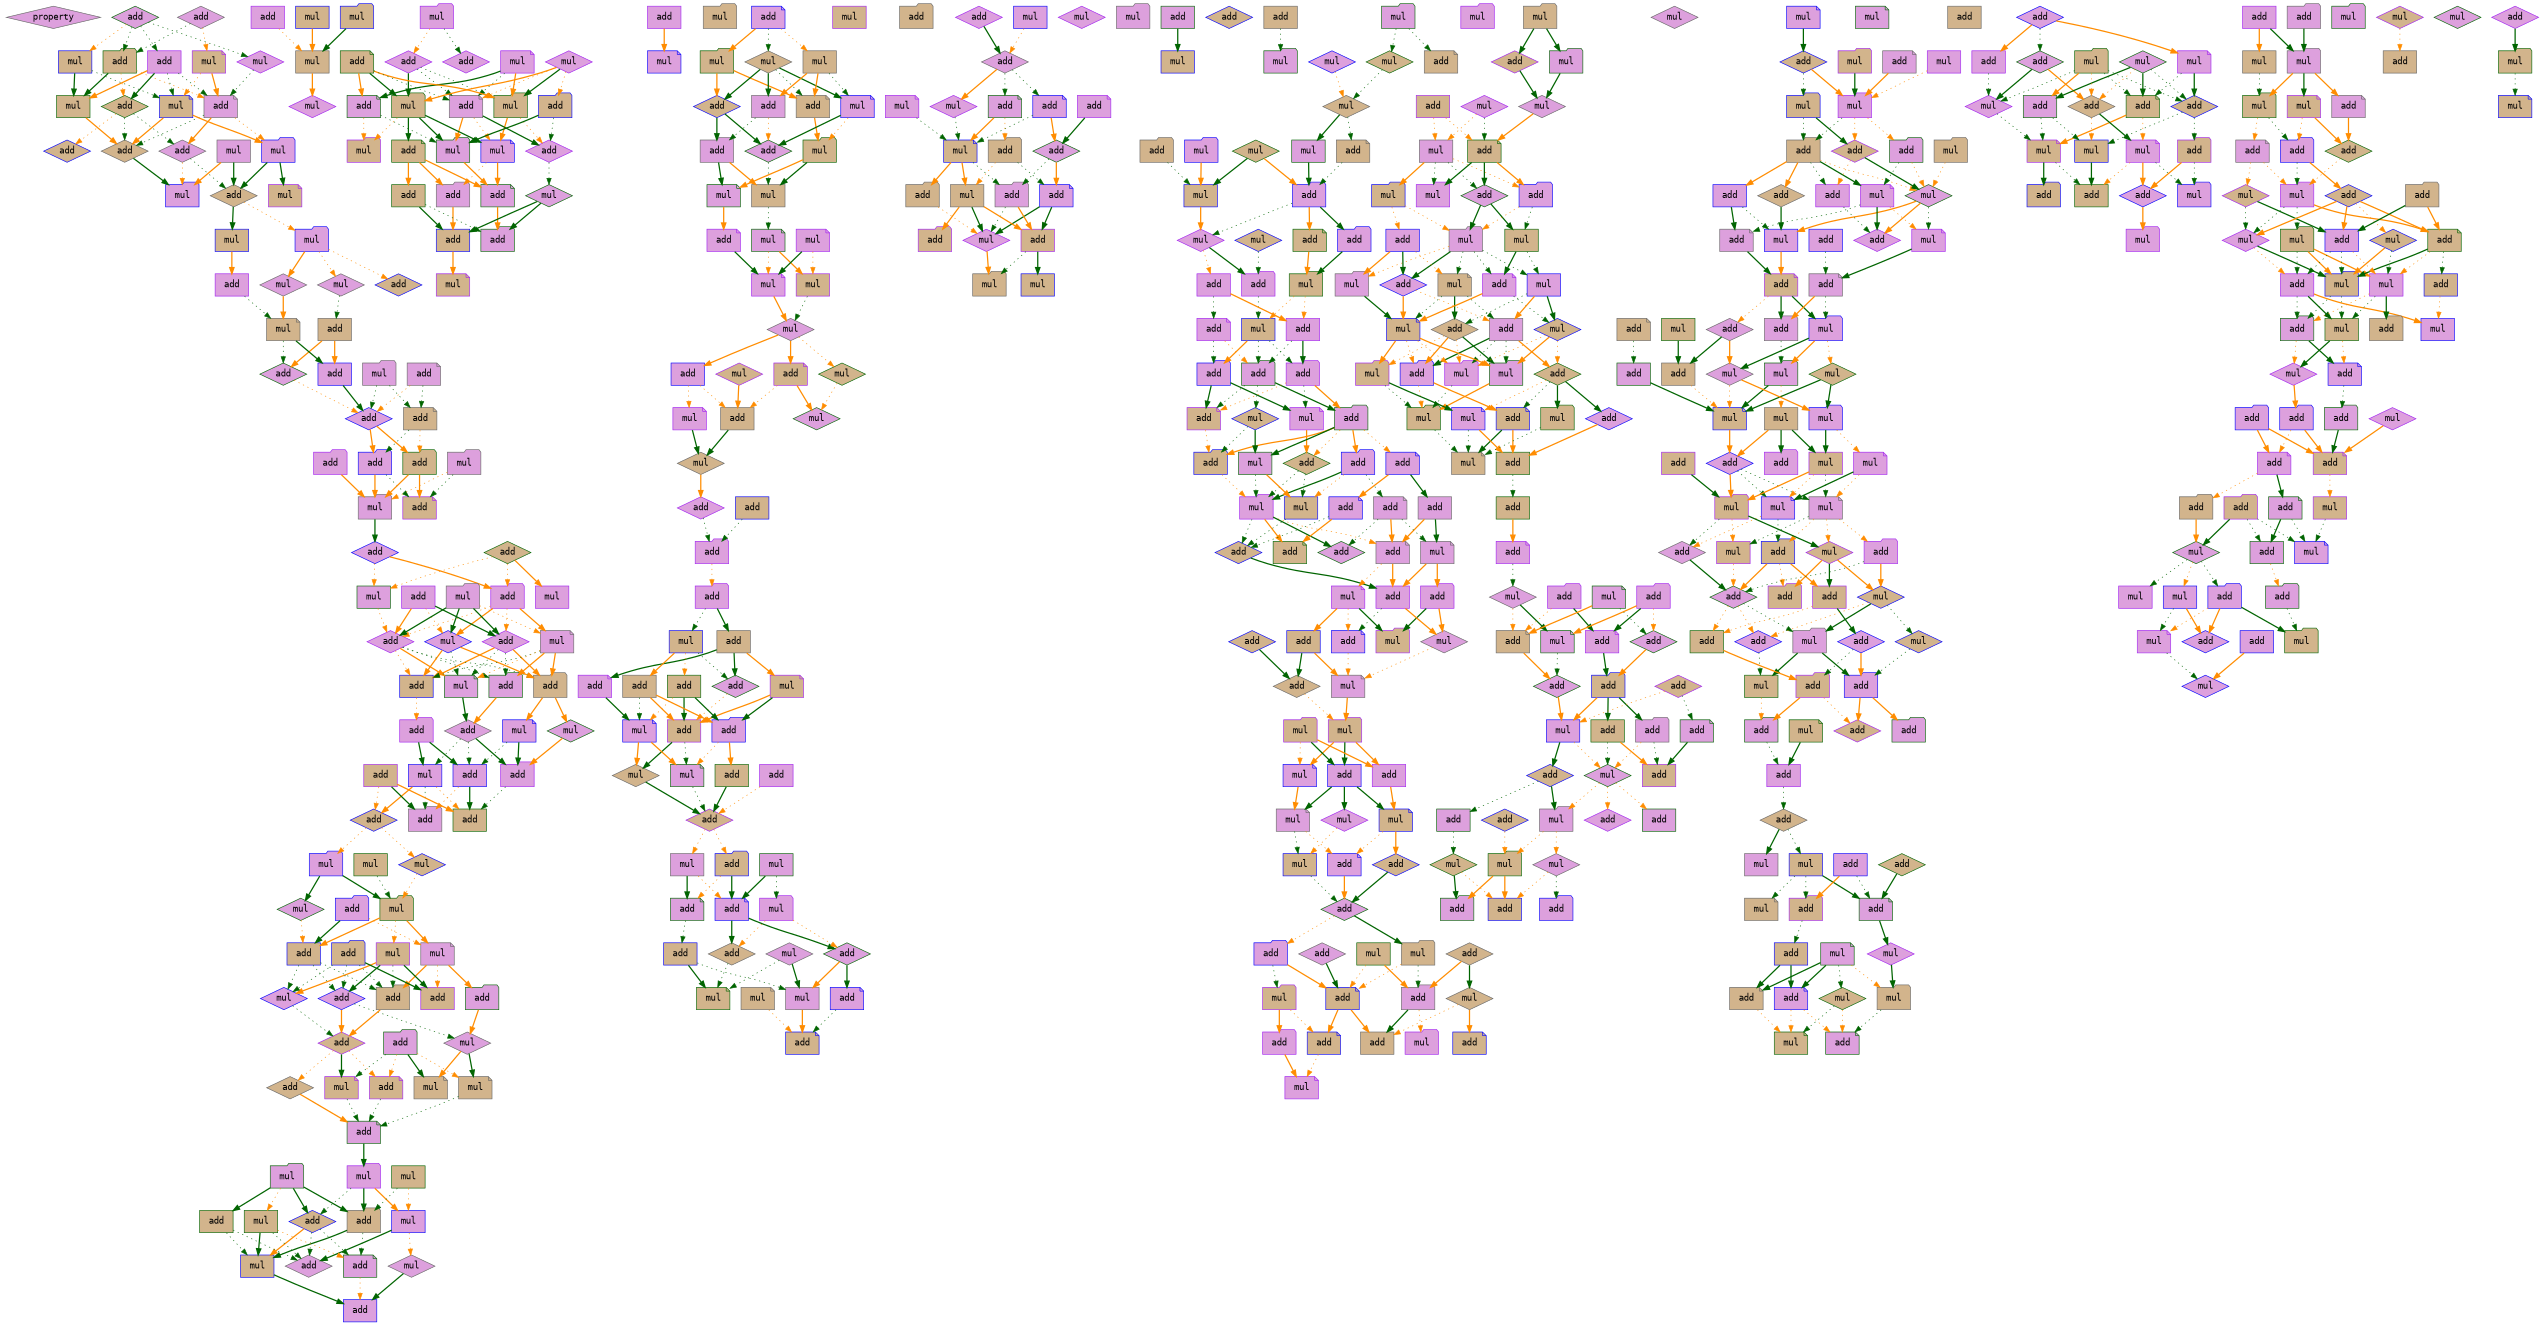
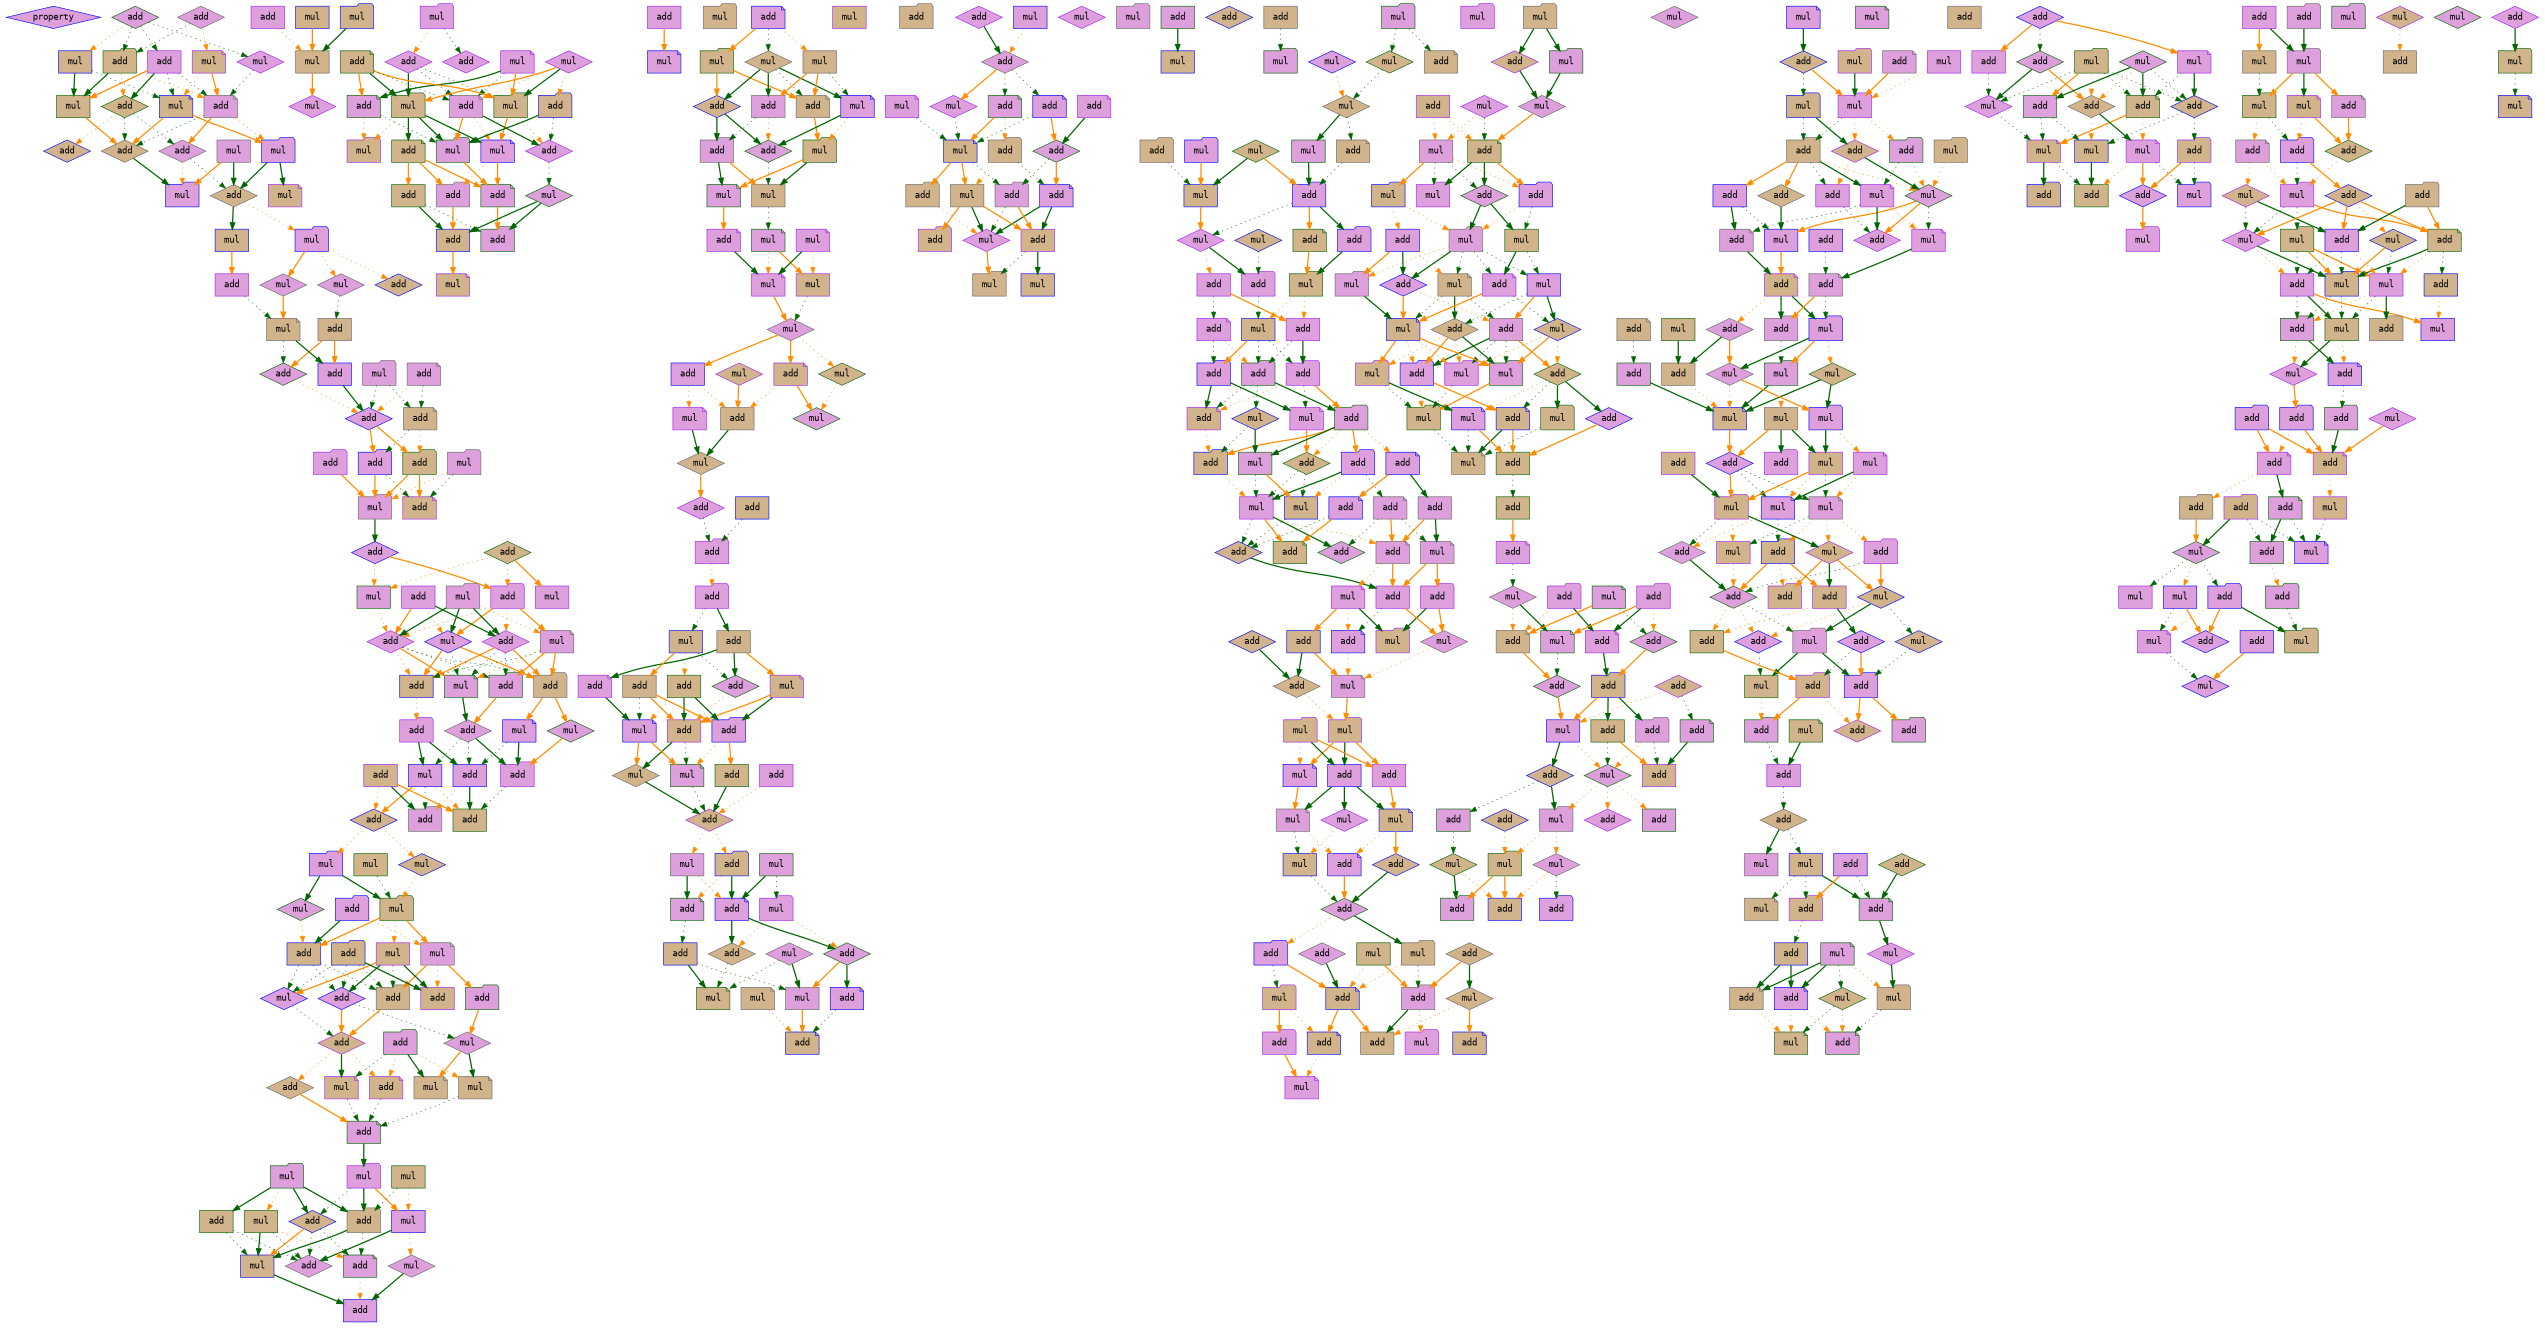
node "property": color gray40 -> blue
